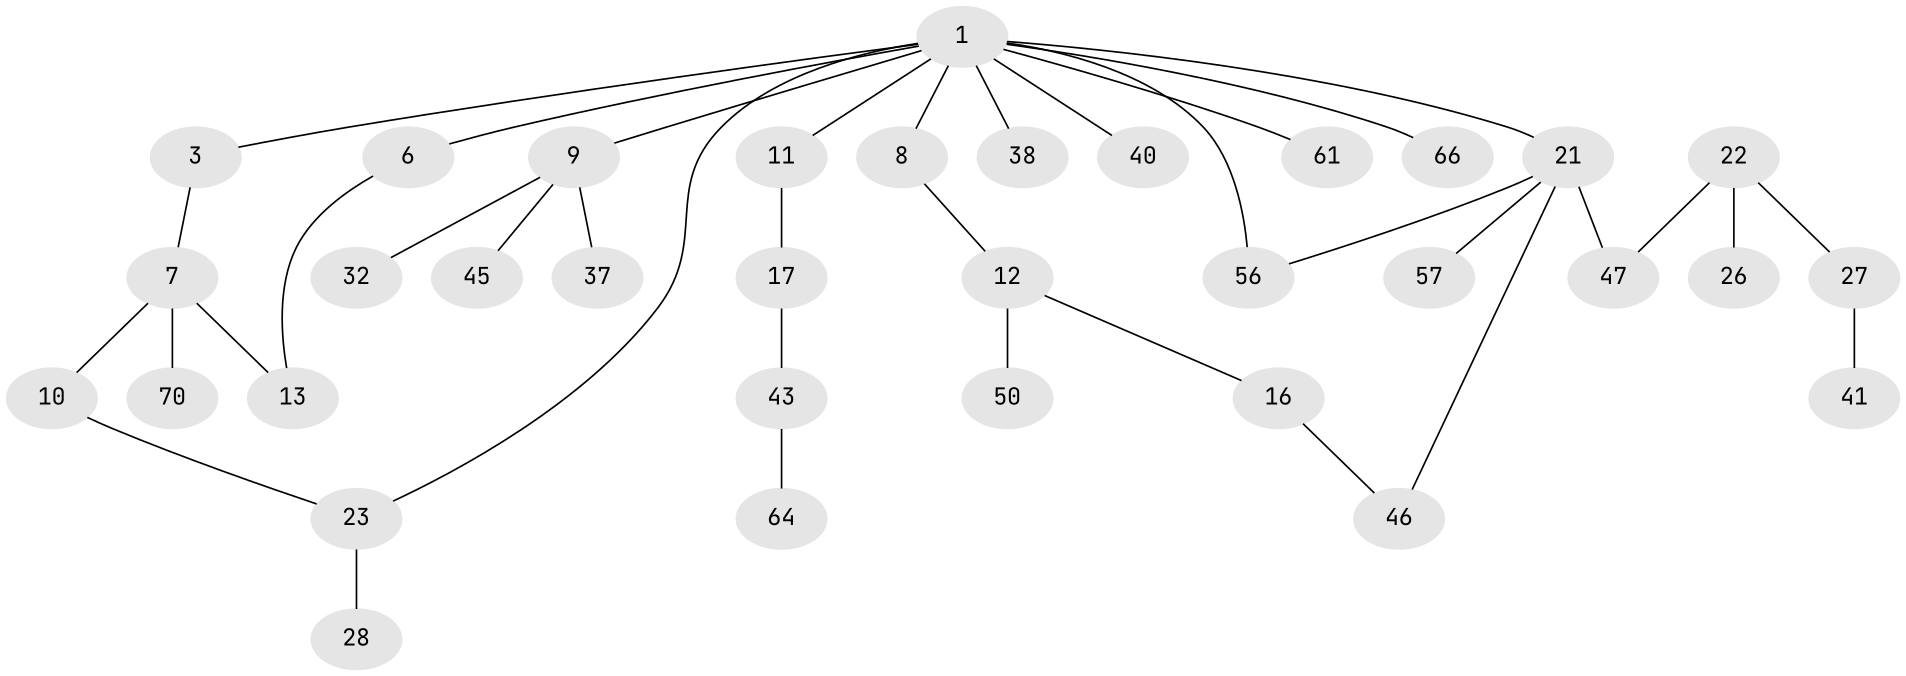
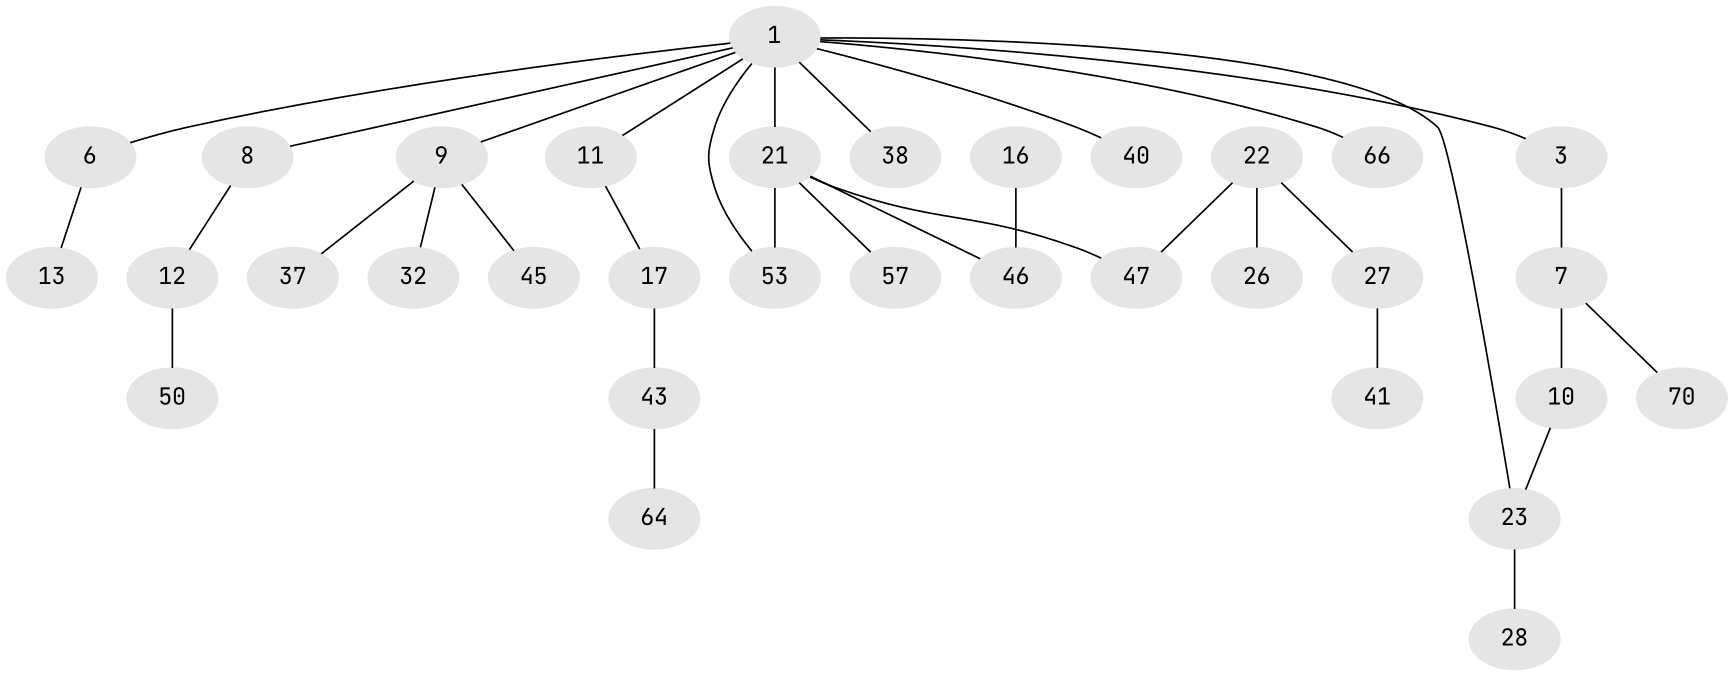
node "61": removed
node "56": label "56" -> "53"
edge "7" -- "13": removed
edge "12" -- "16": removed
